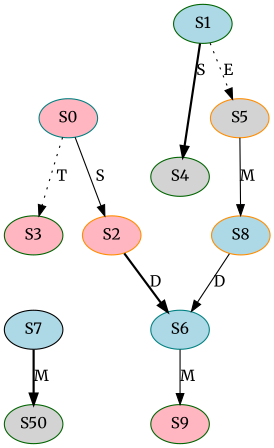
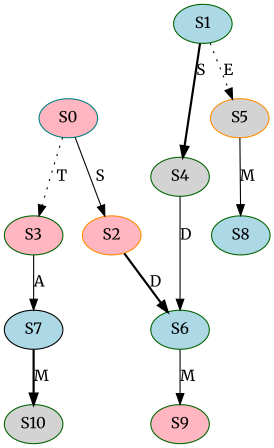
node "S8": color darkorange -> darkgreen
edge "S3" -> "S7": added, label "A"
edge "S8" -> "S6": now "S4" -> "S6"
node "S6": color teal -> darkgreen
node "S50": label "S50" -> "S10"
